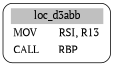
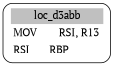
node "loc_d3abb": text "CALL       RBP" -> "RSI       RBP"
